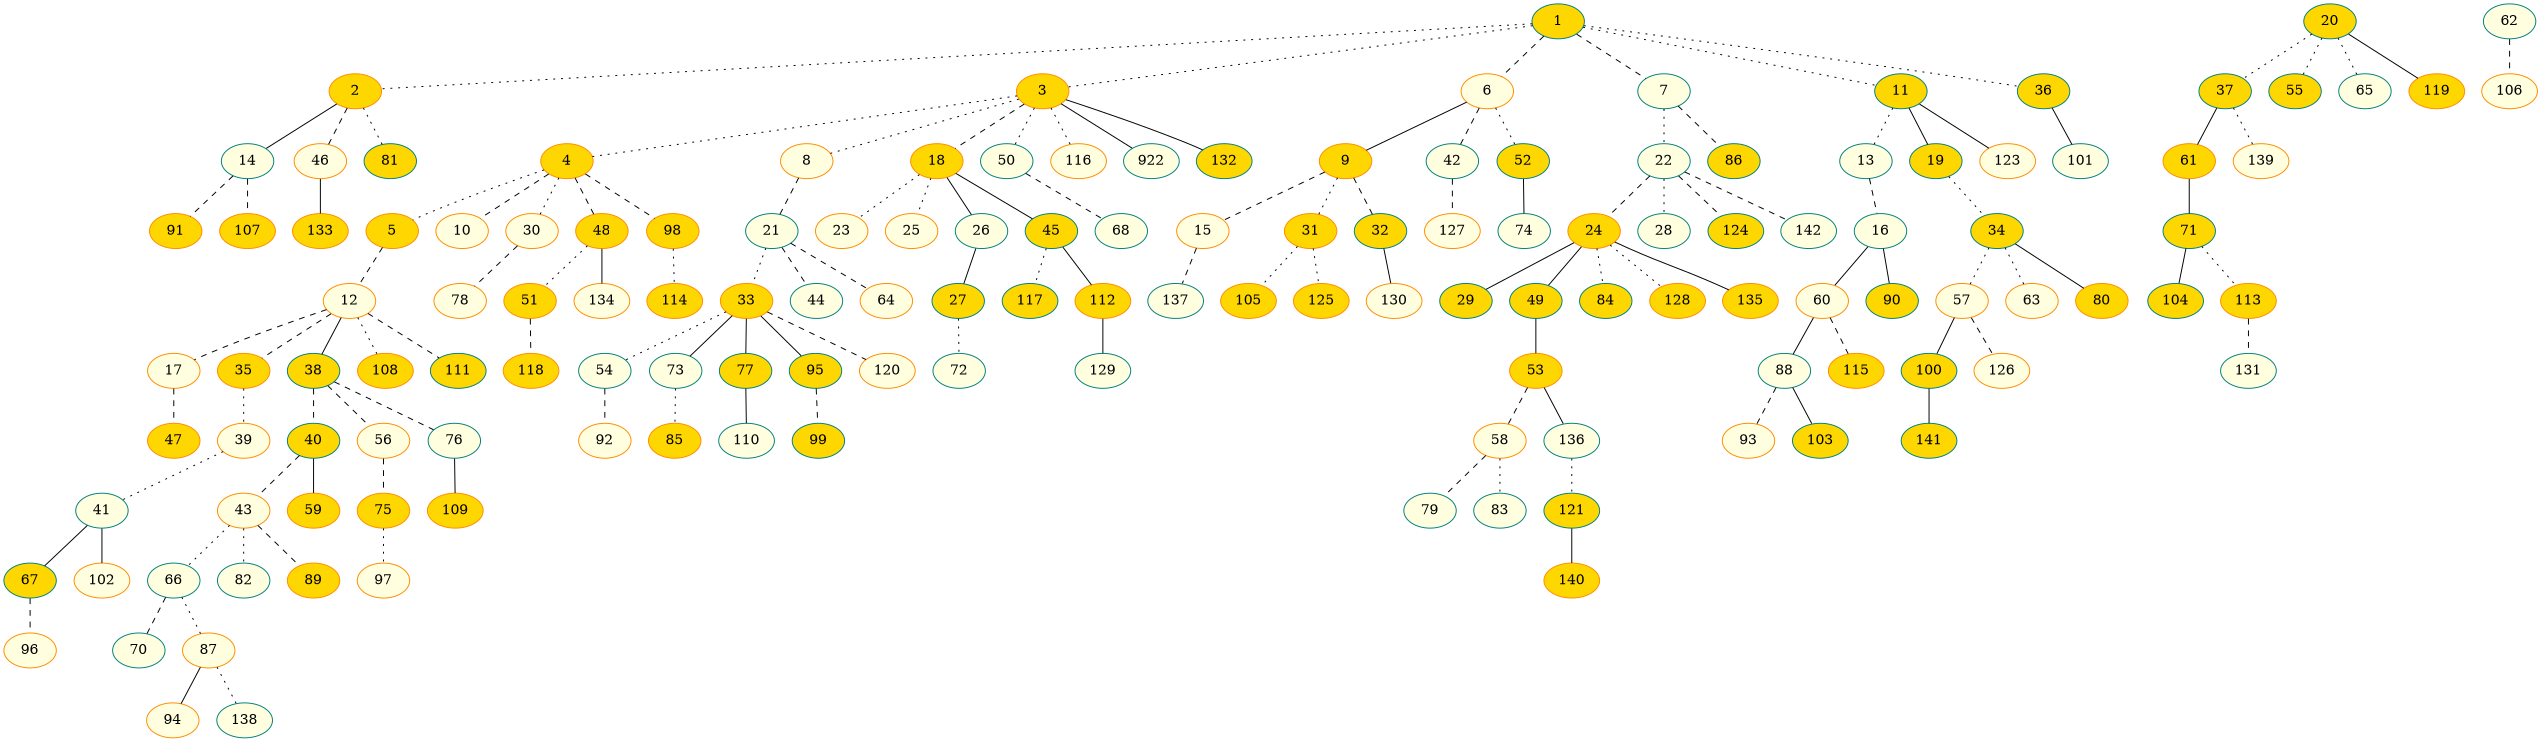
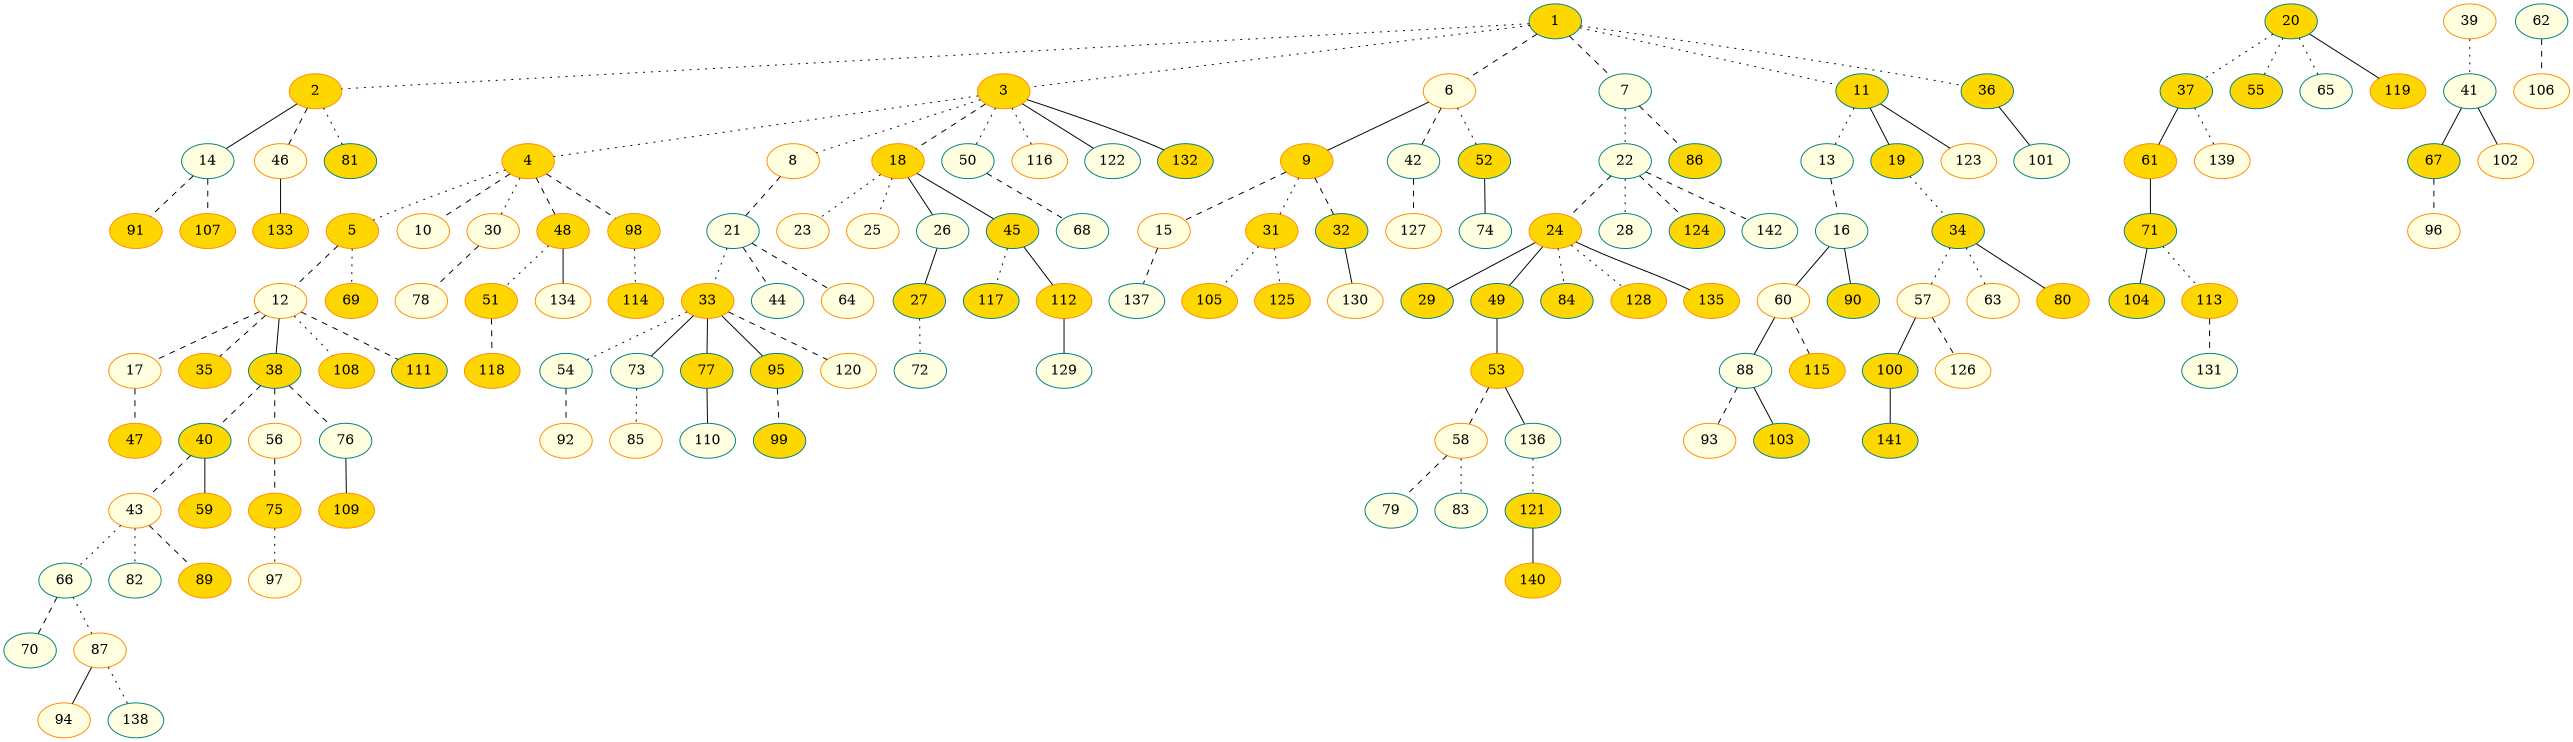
node "922": label "922" -> "122"
node "69": added
edge "35" -- "39": removed
node "85": fillcolor gold -> lightyellow
